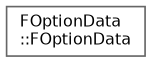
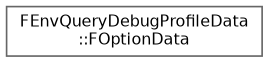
node "FOptionData ::FOptionData": label "FOptionData ::FOptionData" -> "FEnvQueryDebugProfileData ::FOptionData"
